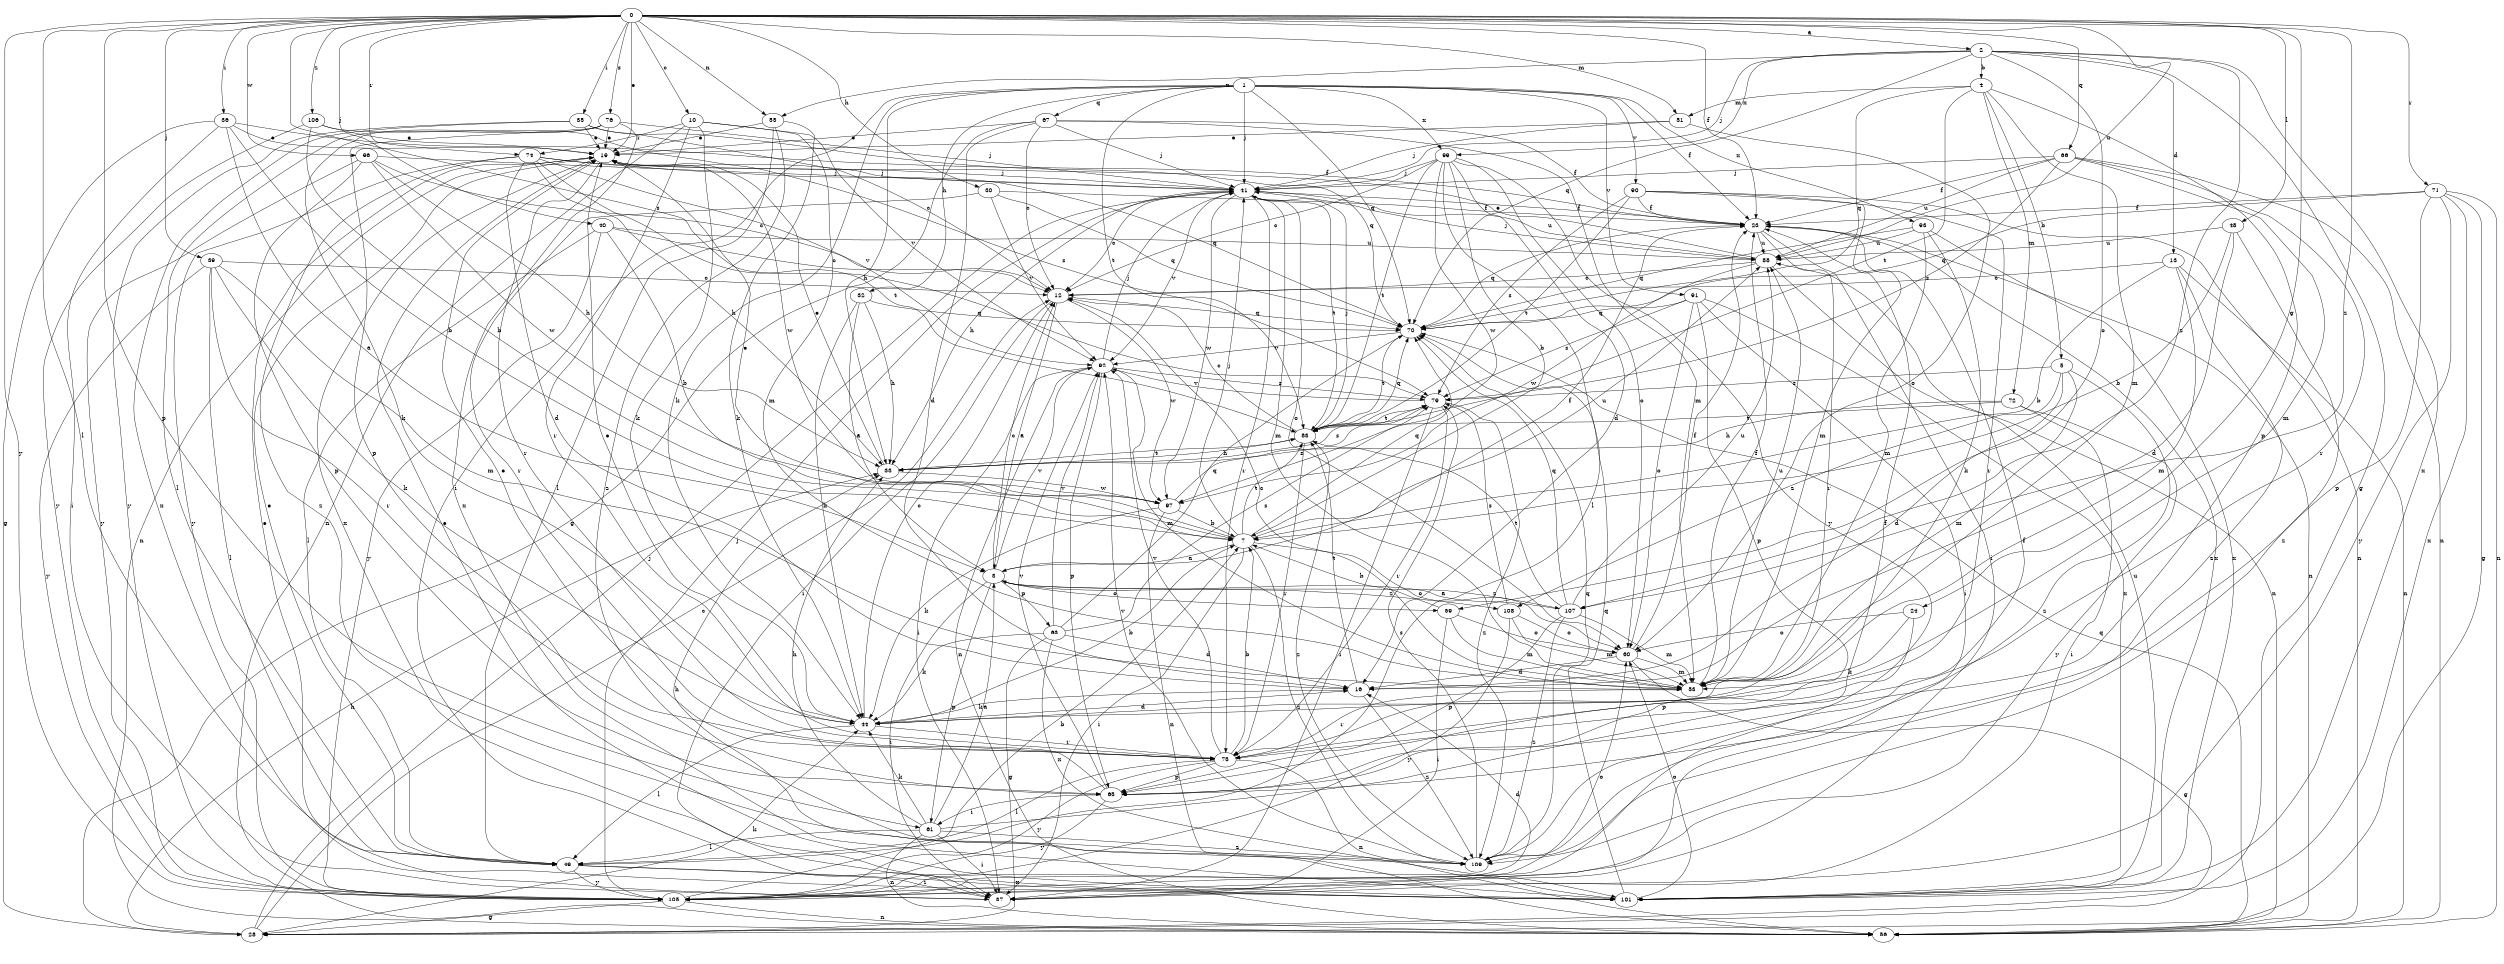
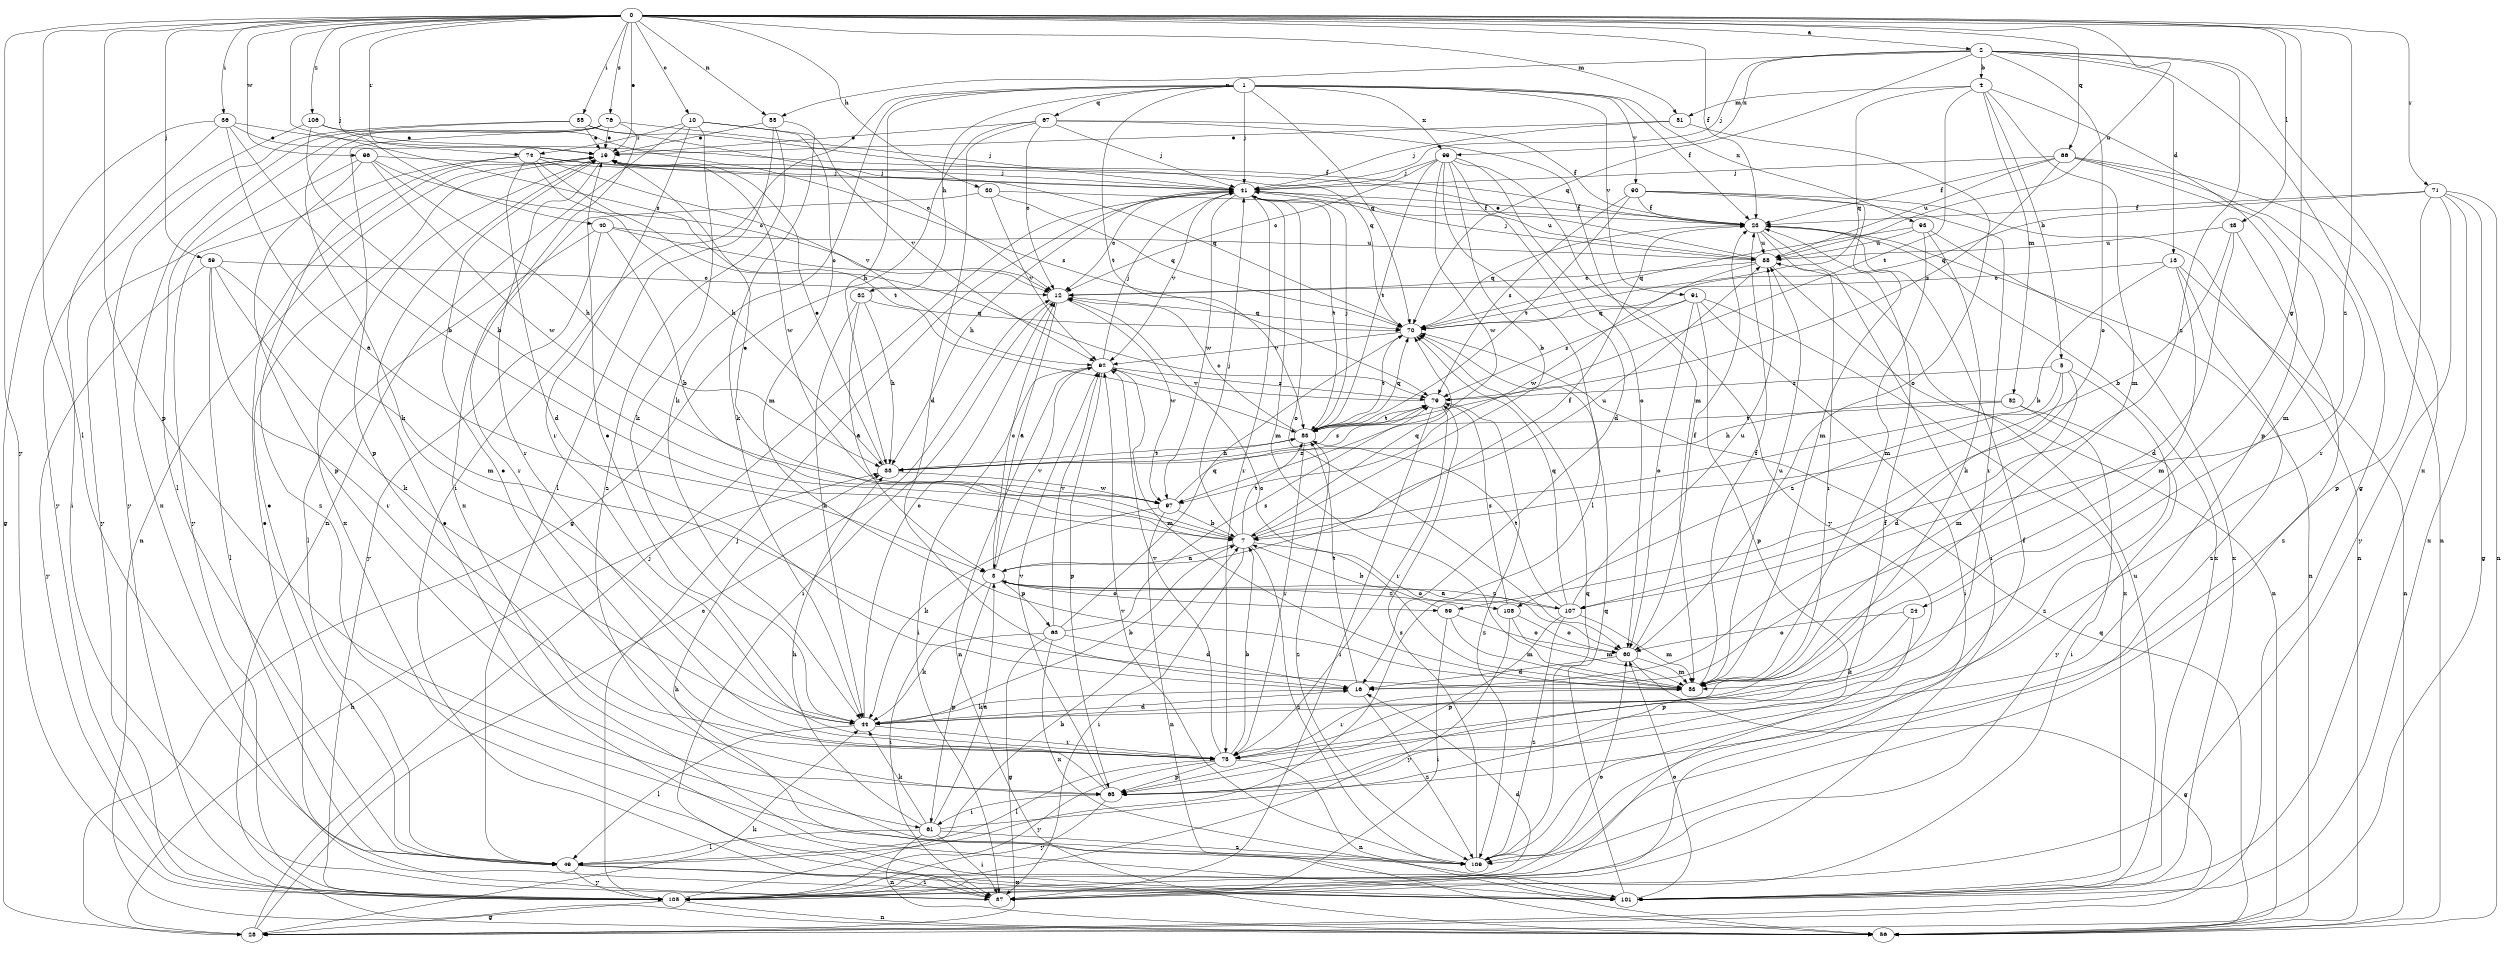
node "72": label "72" -> "52"
